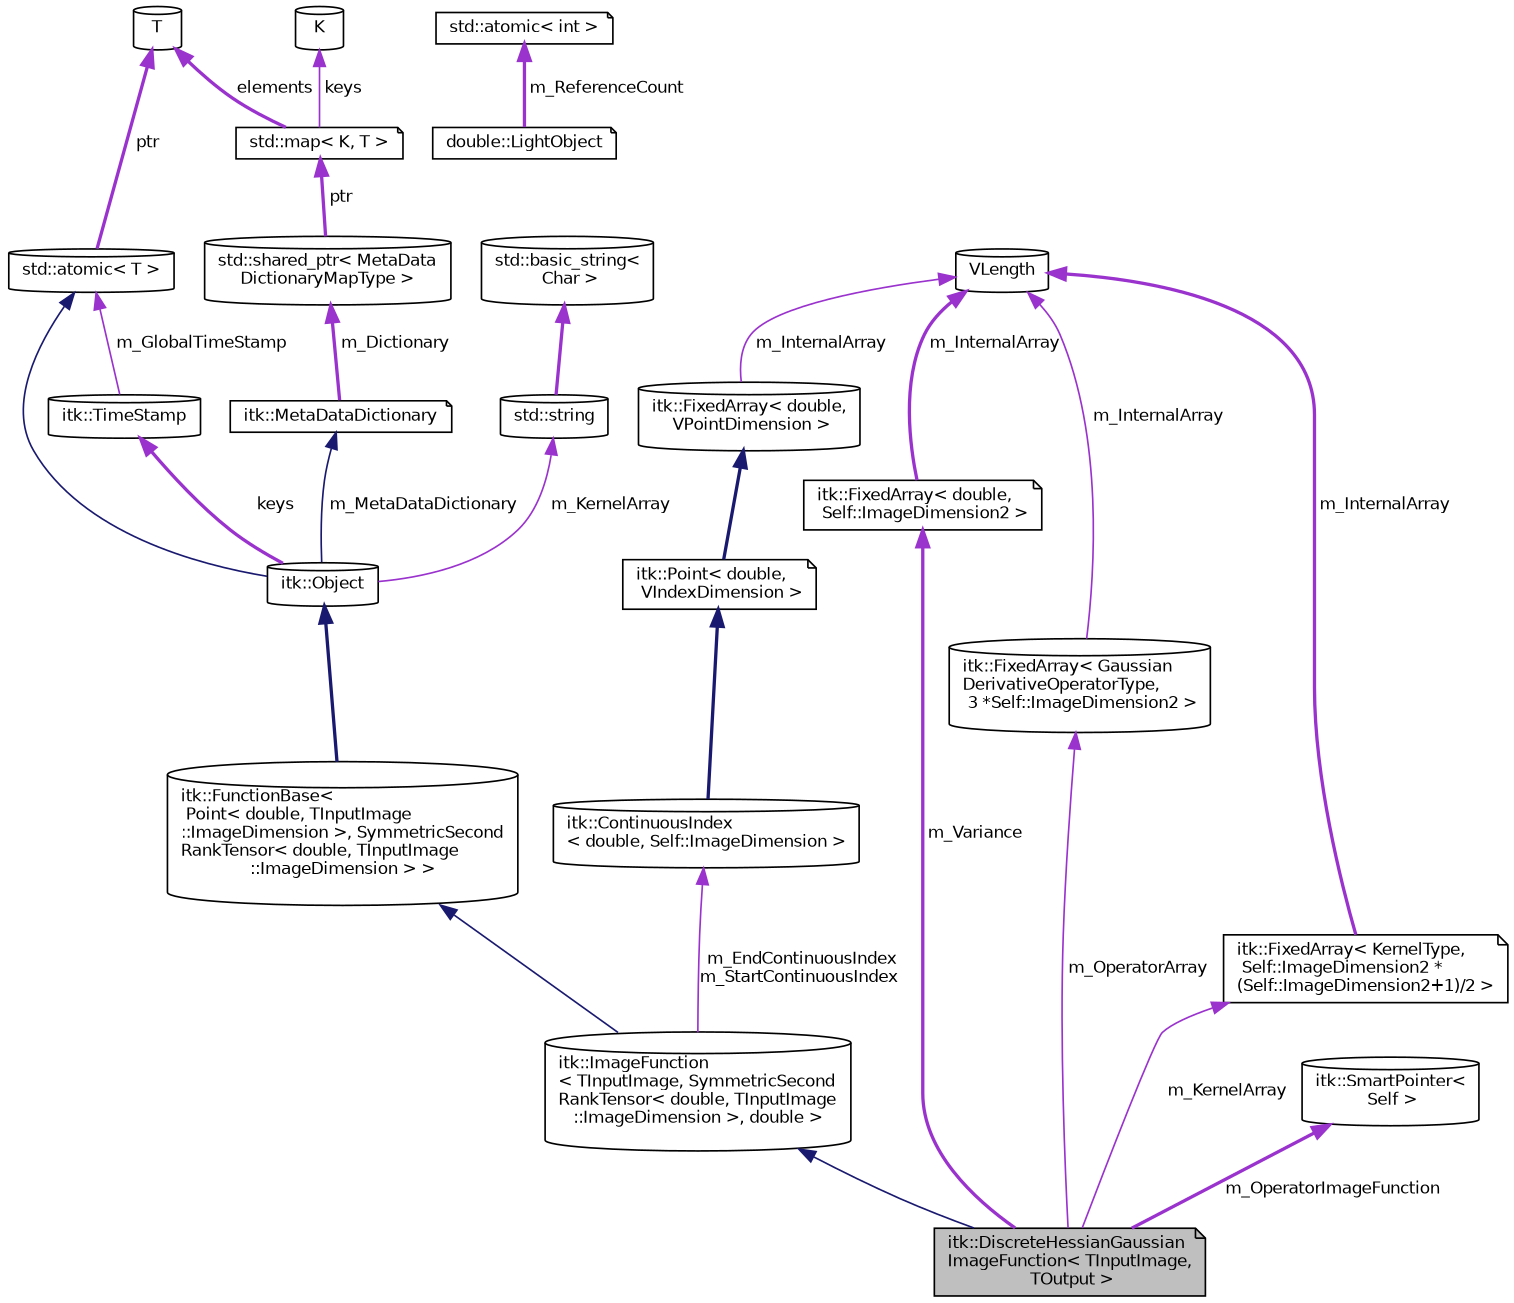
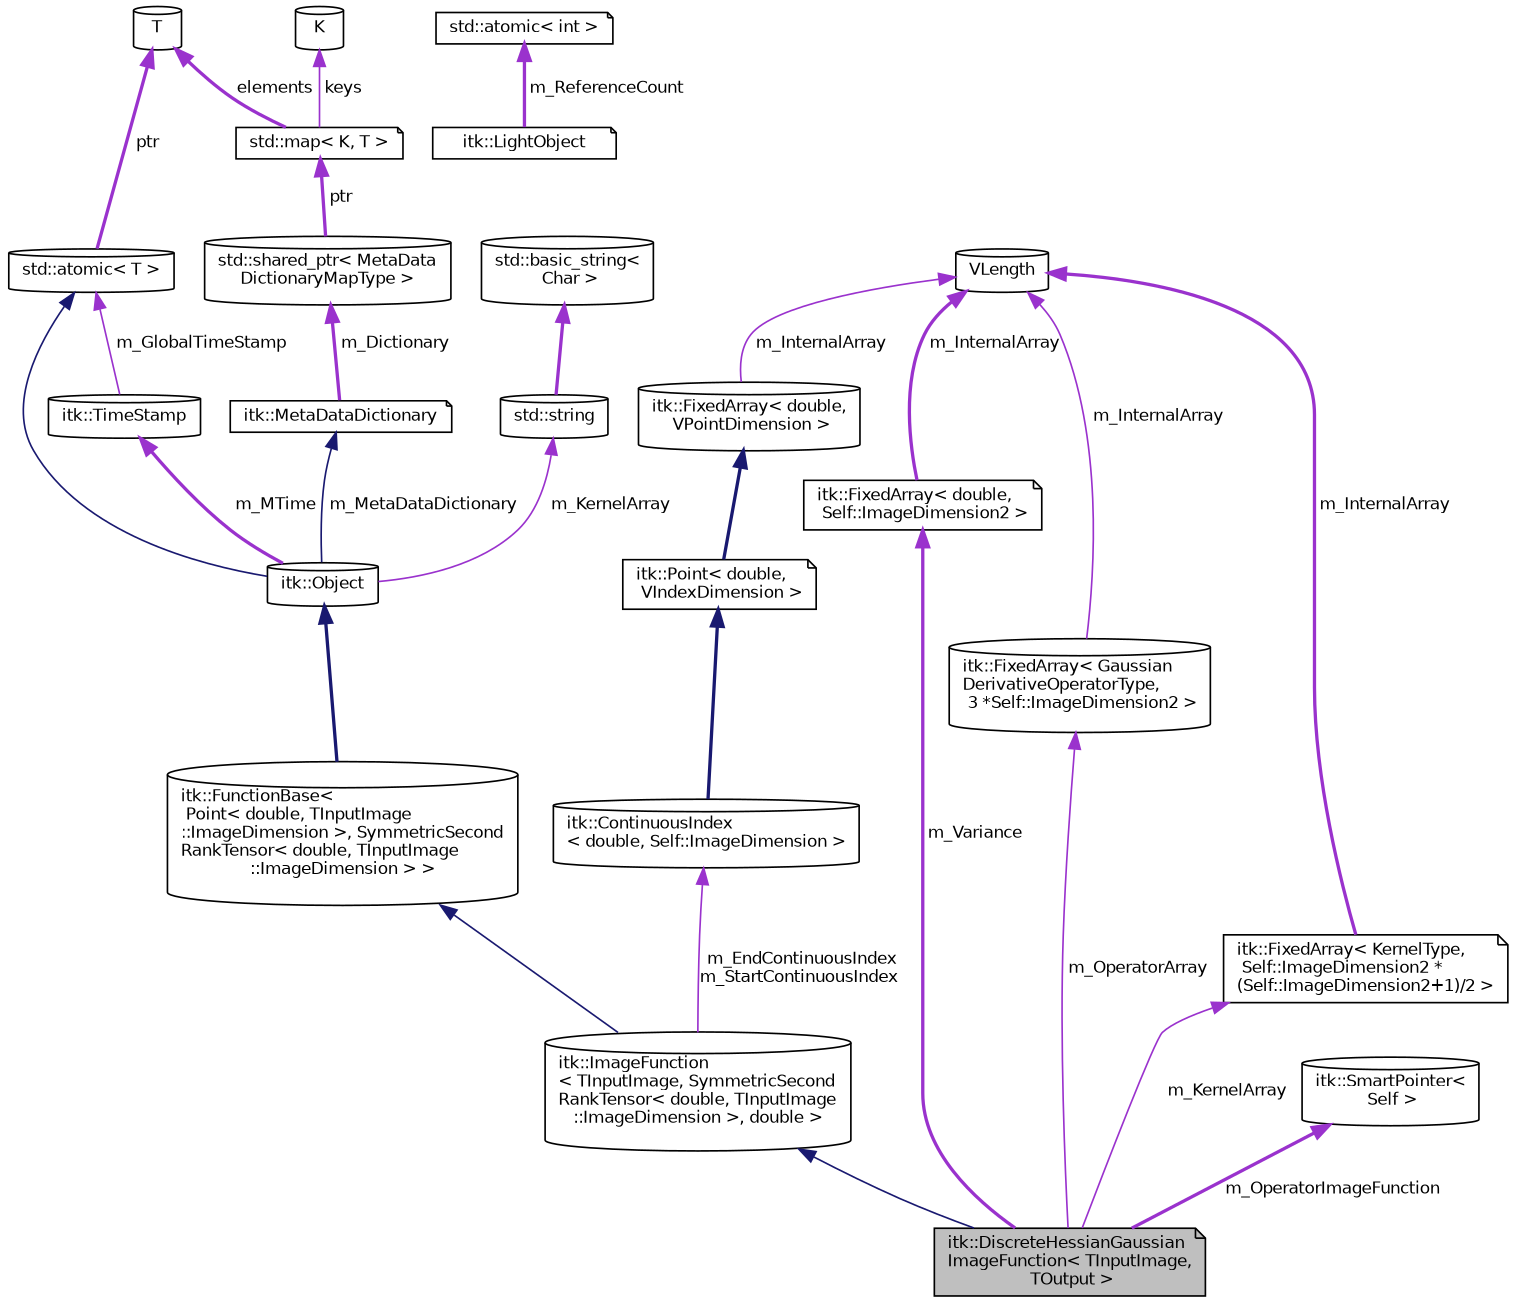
node "double::LightObject": label "double::LightObject" -> "itk::LightObject"
edge "itk::Object" -> "itk::TimeStamp": label " keys" -> " m_MTime"
